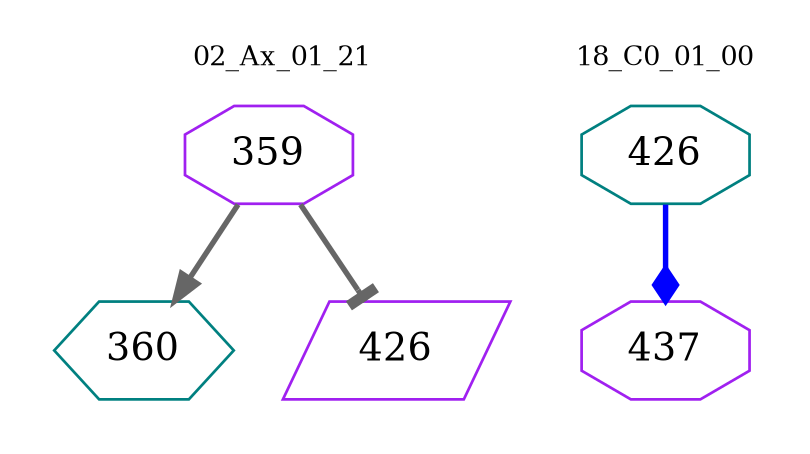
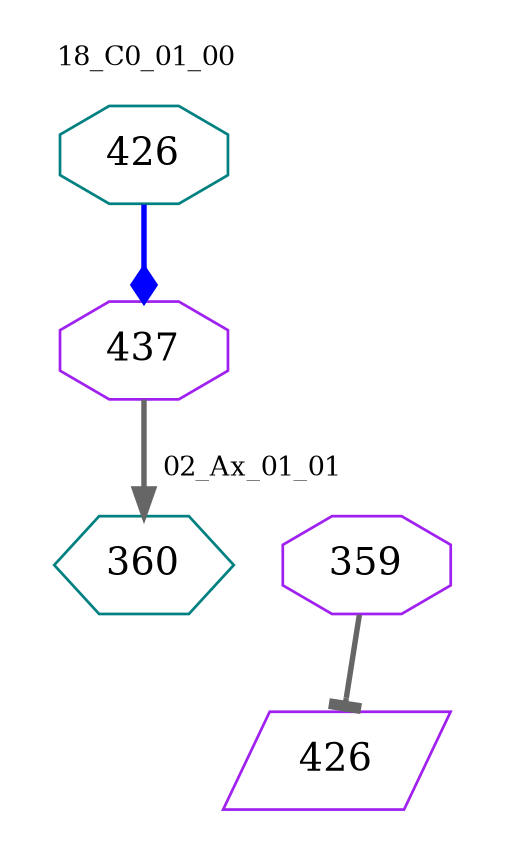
cluster "02_Ax_01_21": label "02_Ax_01_21" -> "02_Ax_01_01"
edge "359" -> "360": now "437" -> "360"
